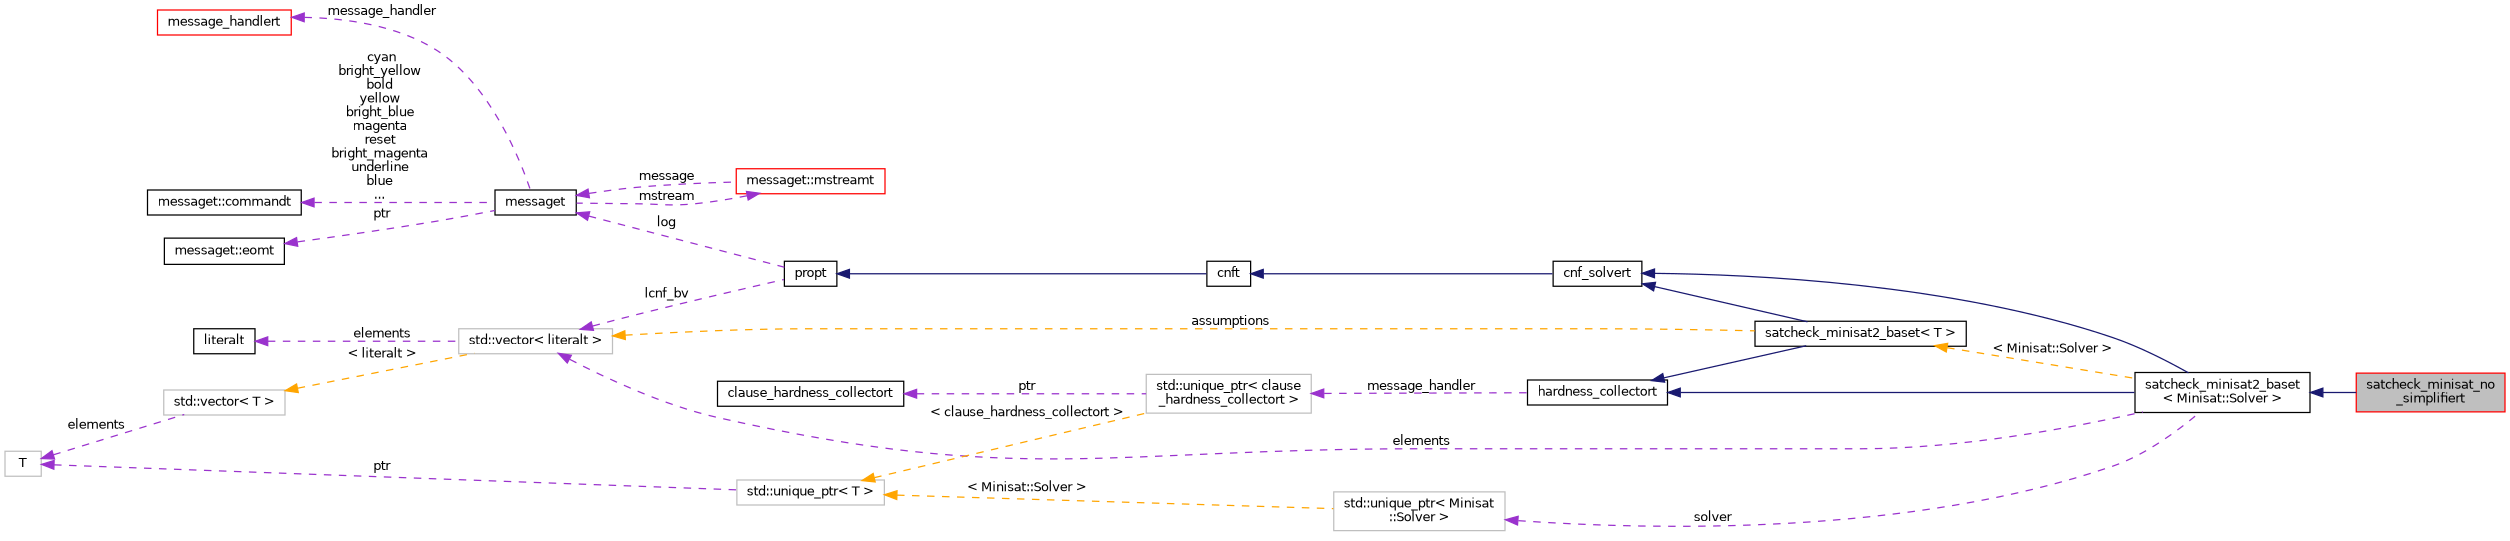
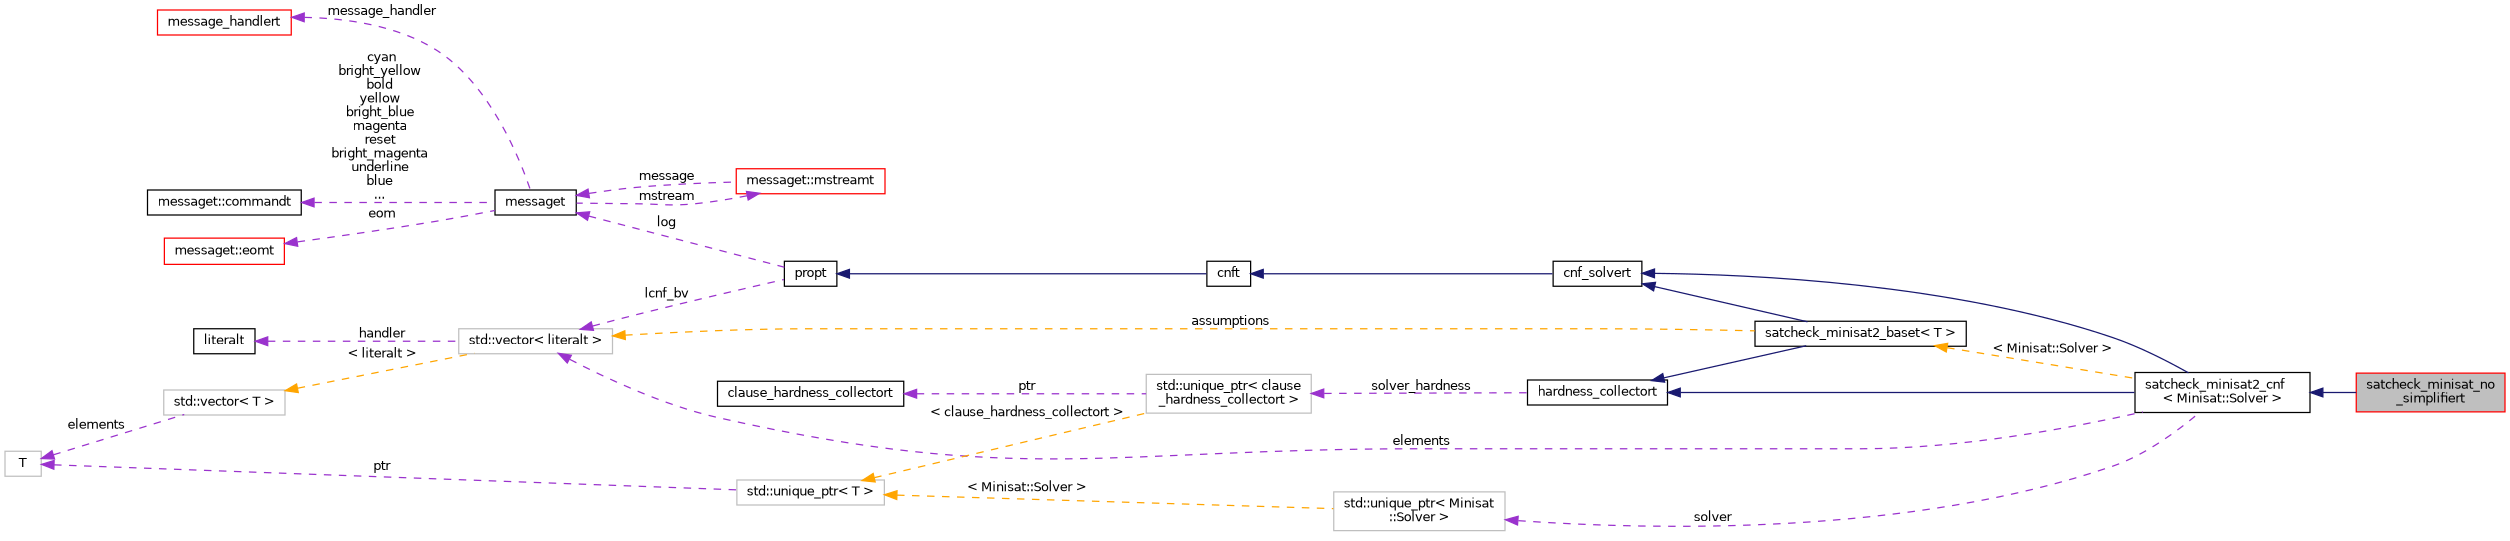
edge "messaget" -> "messaget::eomt": label " ptr" -> " eom"
node "messaget::eomt": color black -> red
edge "std::vector< literalt >" -> "literalt": label " elements" -> " handler"
edge "hardness_collectort" -> "std::unique_ptr< clause _hardness_collectort >": label " message_handler" -> " solver_hardness"
node "satcheck_minisat2_baset < Minisat::Solver >": label "satcheck_minisat2_baset < Minisat::Solver >" -> "satcheck_minisat2_cnf < Minisat::Solver >"
